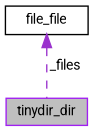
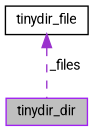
node "file_file": label "file_file" -> "tinydir_file"
